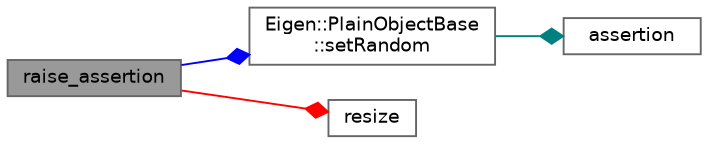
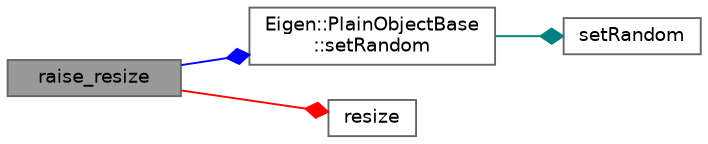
node "assertion": label "assertion" -> "setRandom"
node "raise_assertion": label "raise_assertion" -> "raise_resize"
